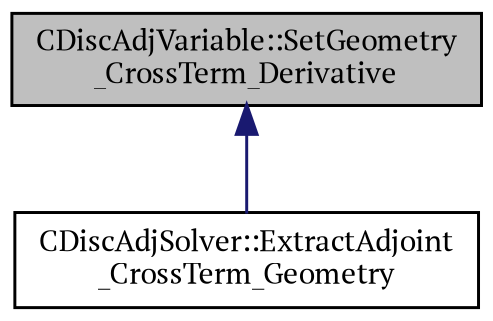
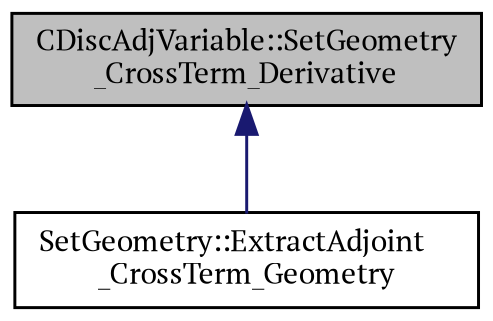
node "CDiscAdjSolver::ExtractAdjoint _CrossTerm_Geometry": label "CDiscAdjSolver::ExtractAdjoint _CrossTerm_Geometry" -> "SetGeometry::ExtractAdjoint _CrossTerm_Geometry"
